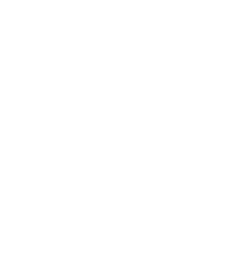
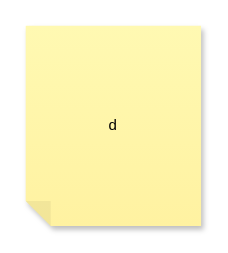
node "d": added
